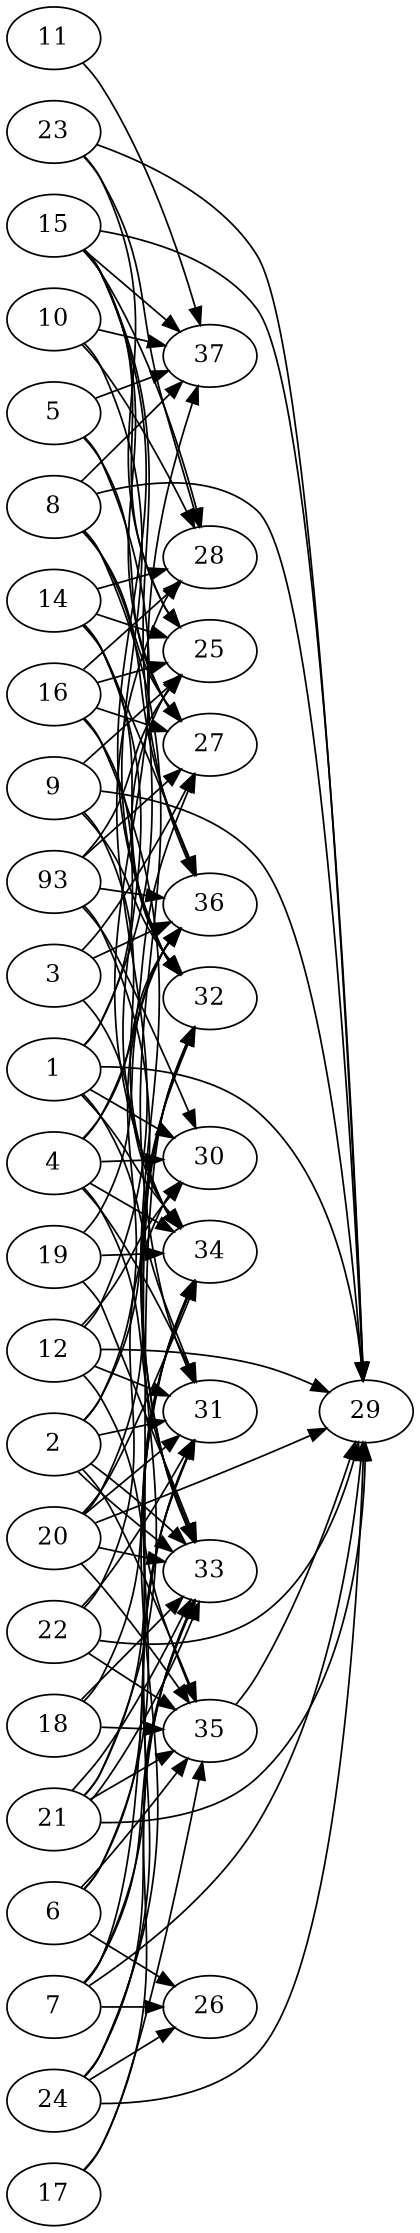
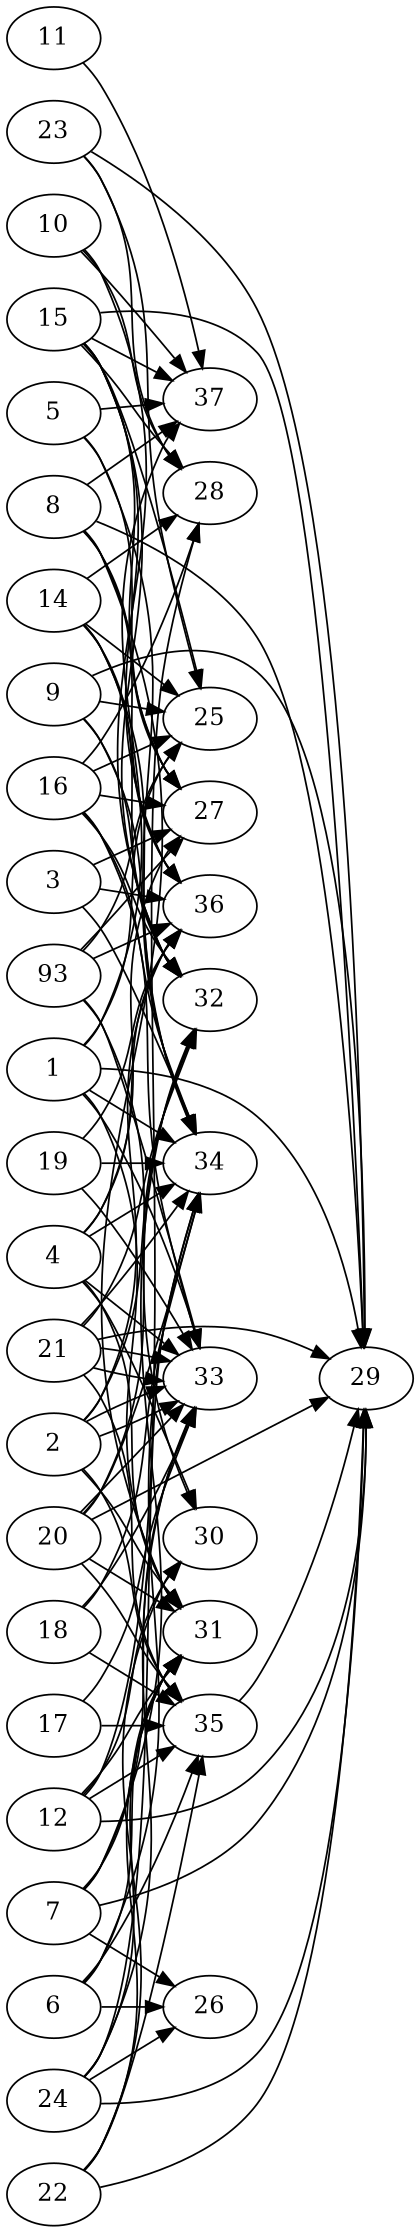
edge "16" -> "34": added
edge "1" -> "30": now "1" -> "33"
